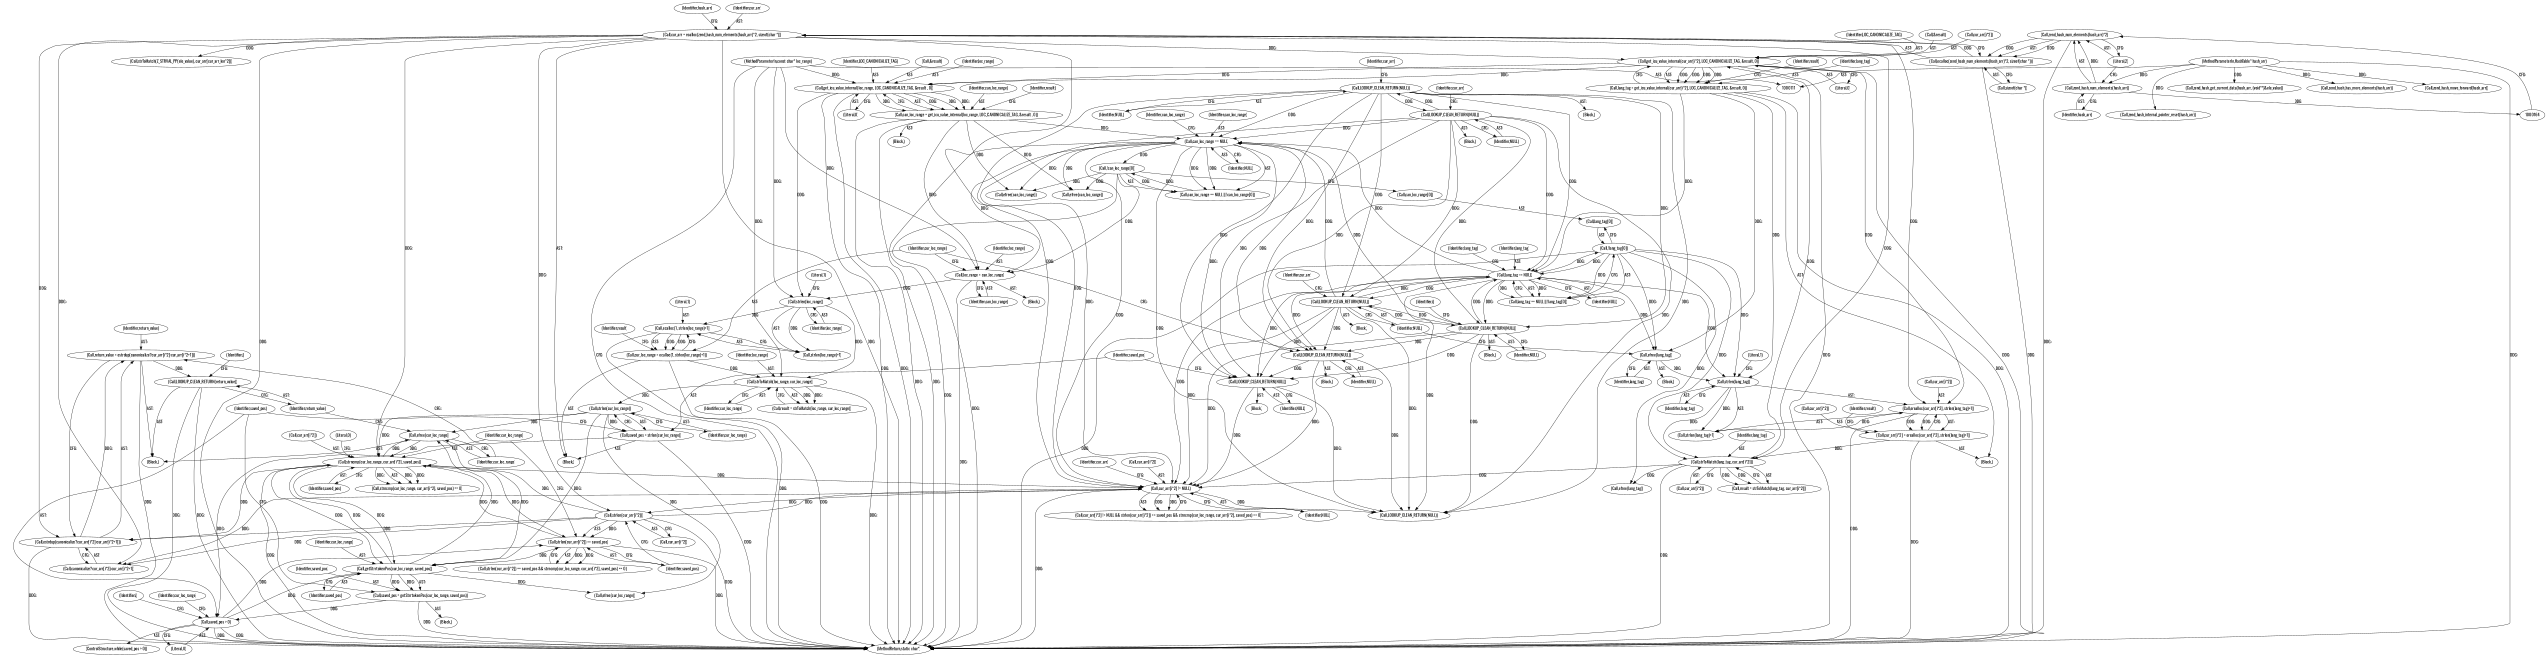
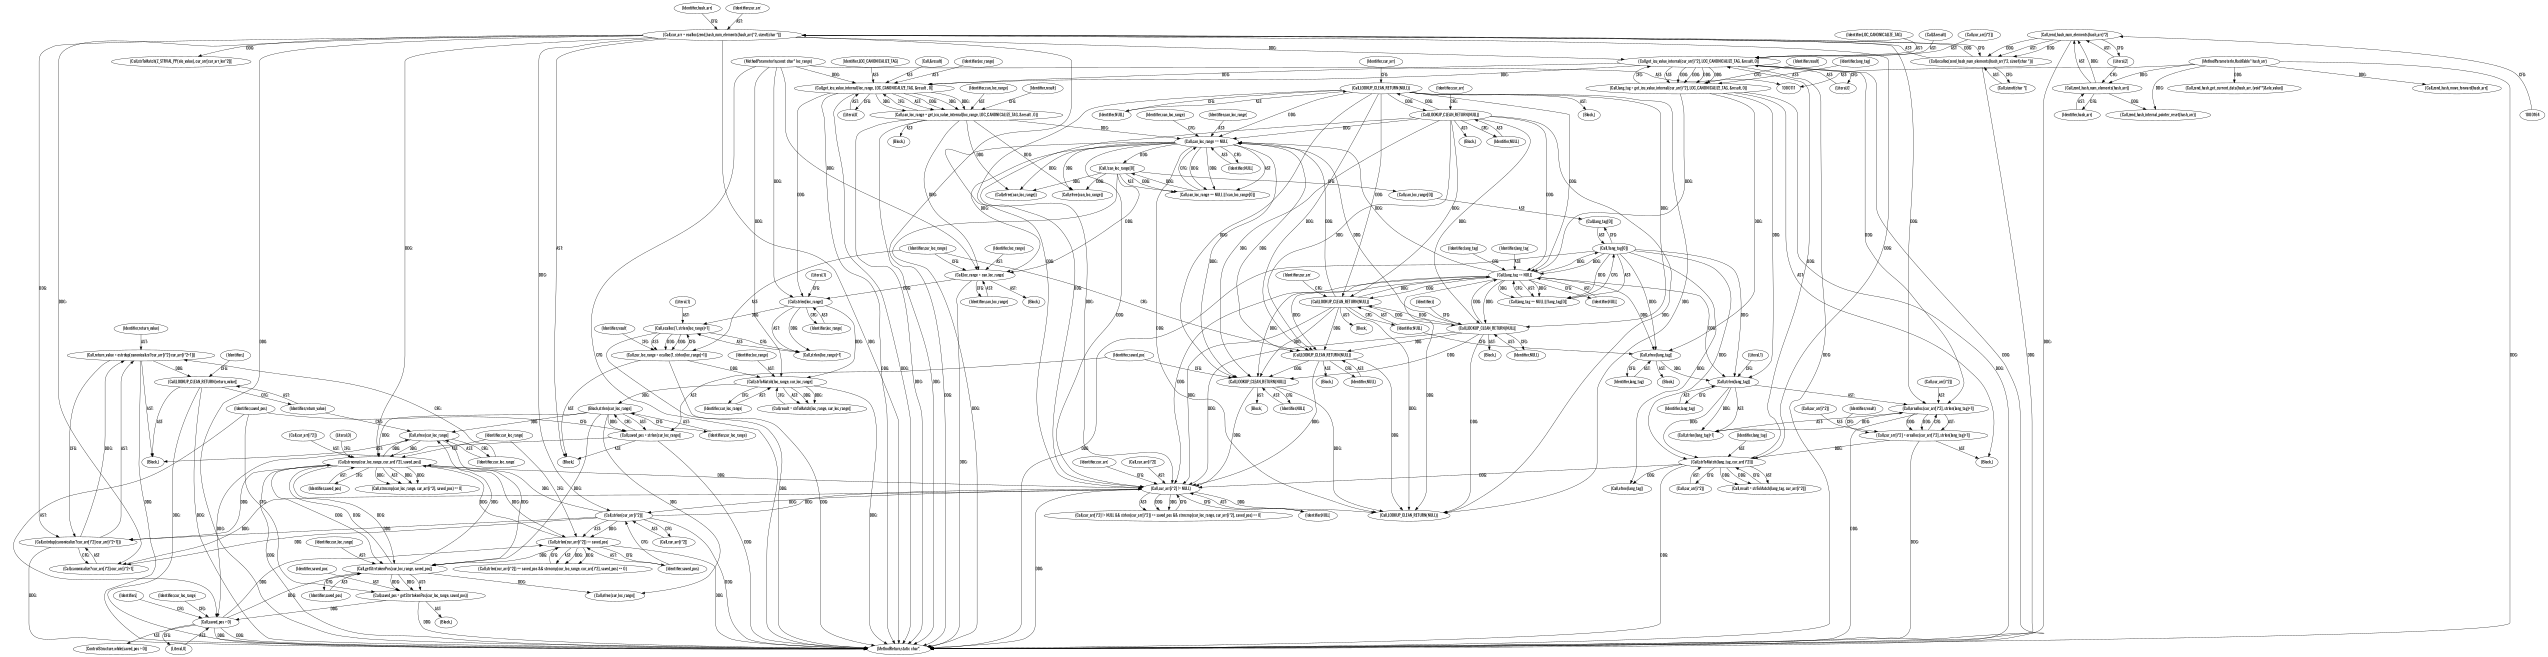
node "(Call,zend_hash_has_more_elements(hash_arr))": removed
edge "(Call,zend_hash_num_elements(hash_arr))" -> "1000164": now "(Call,zend_hash_num_elements(hash_arr))" -> "(Call,zend_hash_internal_pointer_reset(hash_arr))"
edge "(Call,can_loc_range == NULL || !can_loc_range[0])" -> "(Call,can_loc_range == NULL)": added, label "CFG:"
node "(Call,strlen(cur_loc_range))": label "(Call,strlen(cur_loc_range))" -> "(Block,strlen(cur_loc_range))"
